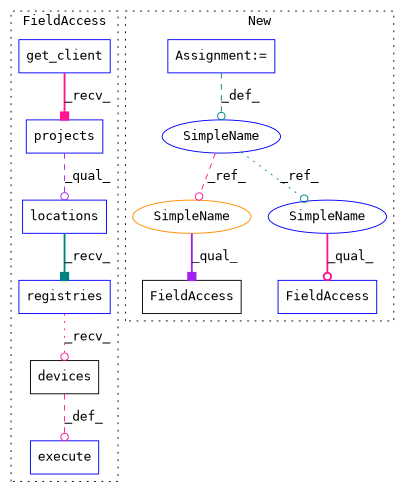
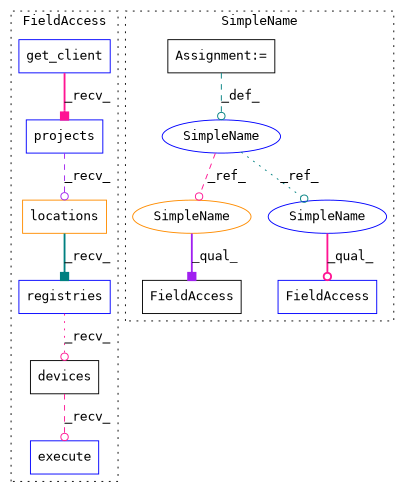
cluster "New": label "New" -> "SimpleName"
node "Assignment:=": color blue -> black
edge "projects" -> "locations": label "_qual_" -> "_recv_"
node "locations": color blue -> darkorange
edge "devices" -> "execute": label "_def_" -> "_recv_"
